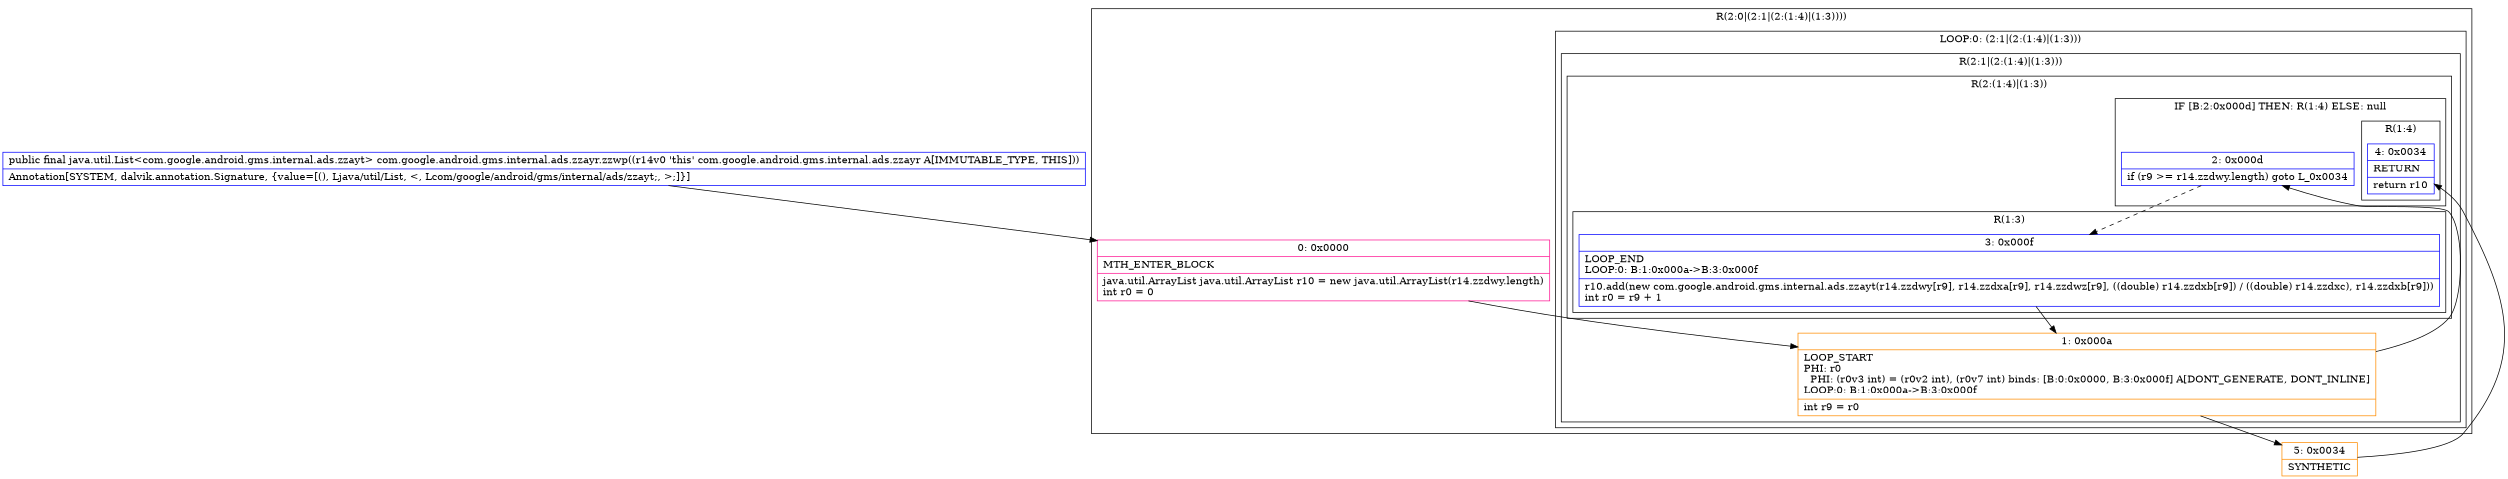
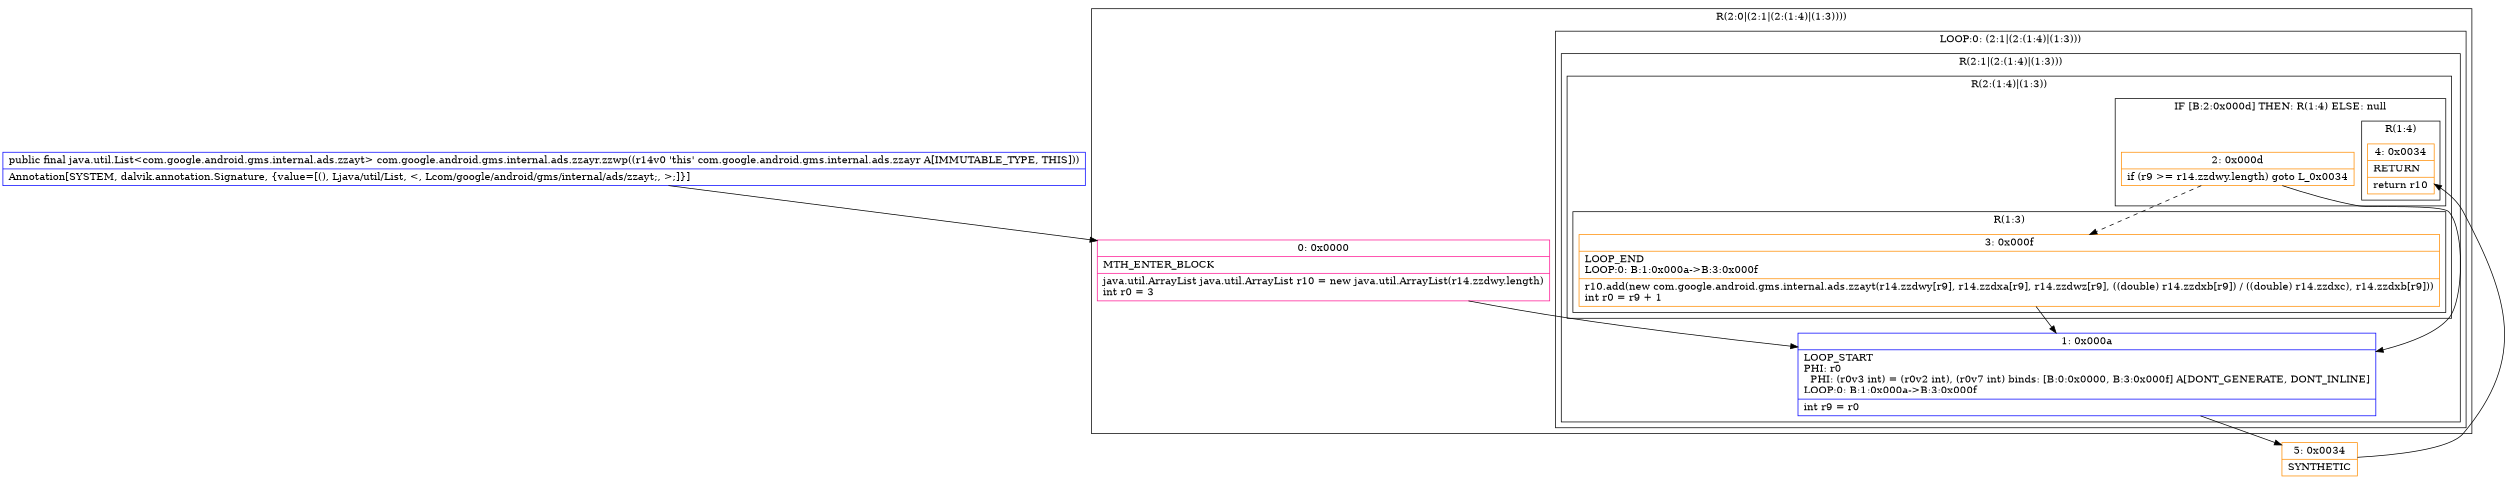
node "2: 0x000d": color blue -> darkorange
node "4: 0x0034": color blue -> darkorange
edge "1: 0x000a" -> "2: 0x000d": reversed
node "3: 0x000f": color blue -> darkorange
node "0: 0x0000": text "int r0 = 0" -> "int r0 = 3"
node "1: 0x000a": color darkorange -> blue
